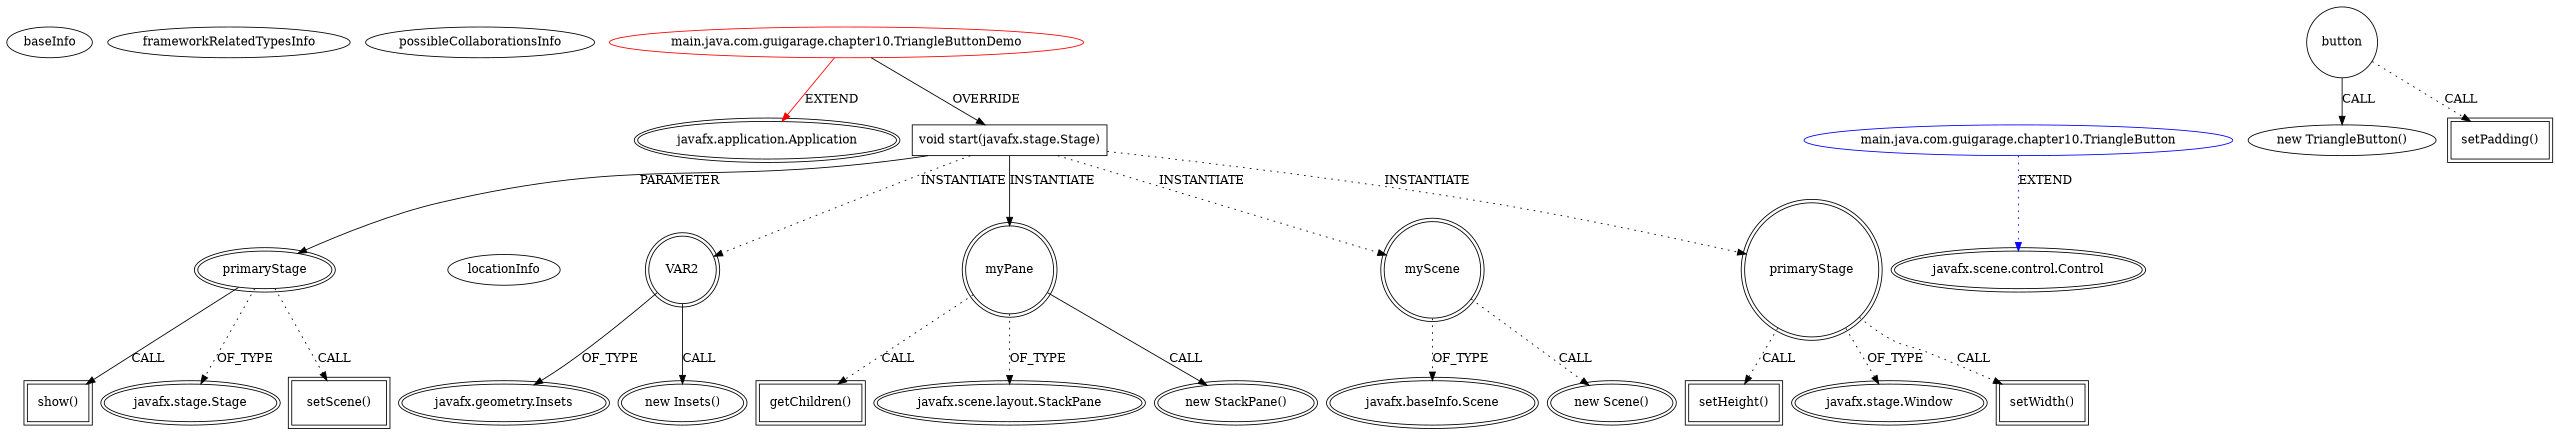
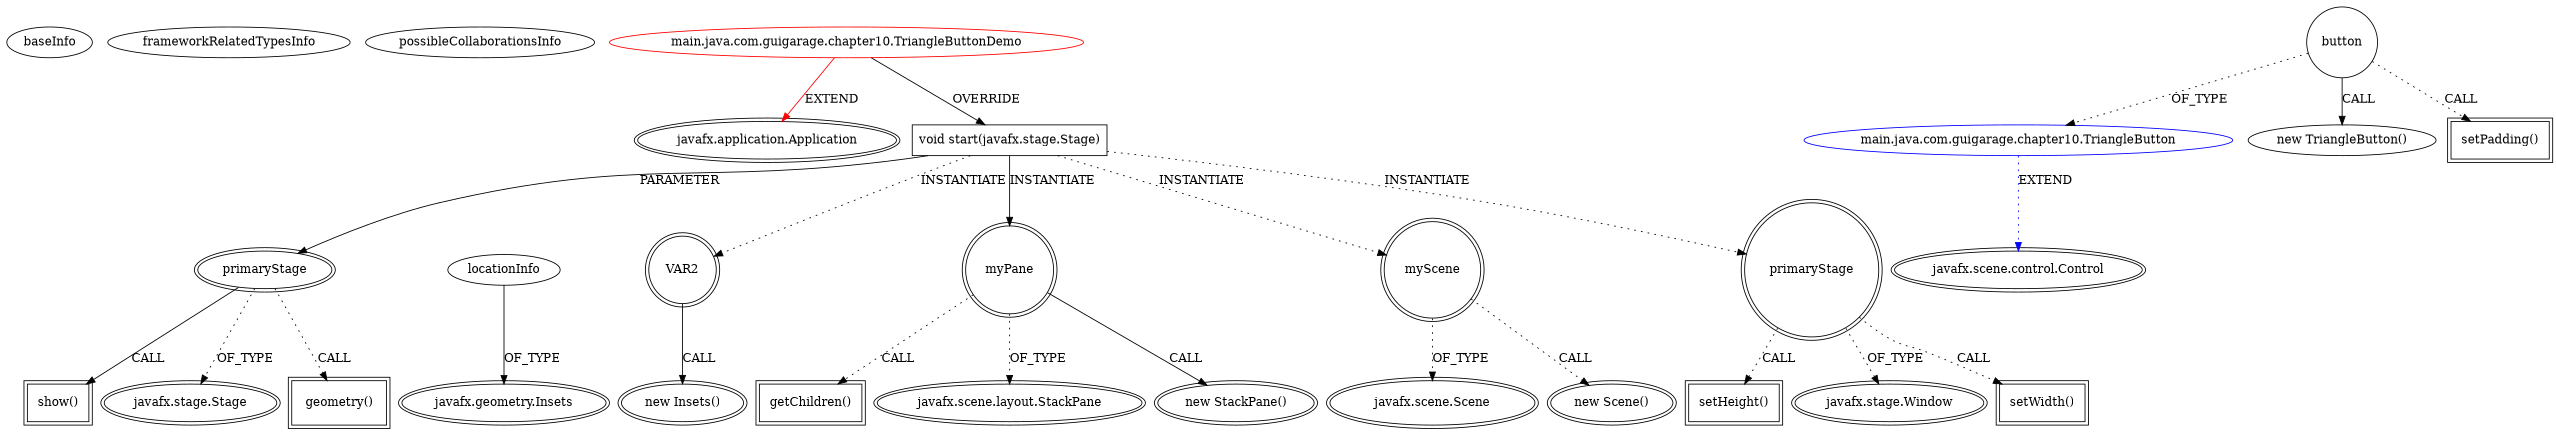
edge "button" -> "main.java.com.guigarage.chapter10.TriangleButton": added, label "OF_TYPE"
edge "VAR2" -> "javafx.geometry.Insets": now "locationInfo" -> "javafx.geometry.Insets"
node "setScene()": label "setScene()" -> "geometry()"
node "javafx.baseInfo.Scene": label "javafx.baseInfo.Scene" -> "javafx.scene.Scene"
